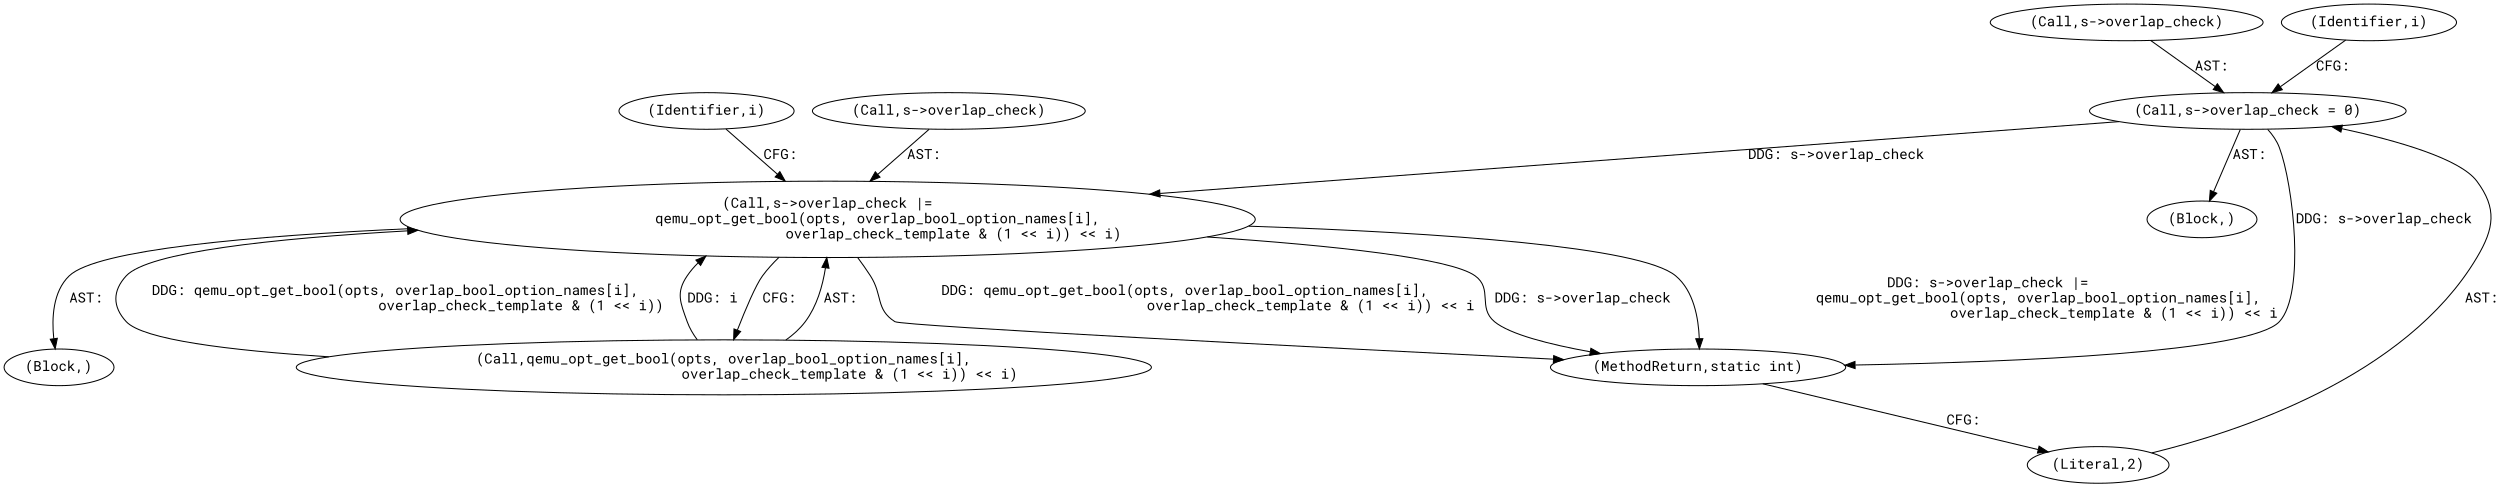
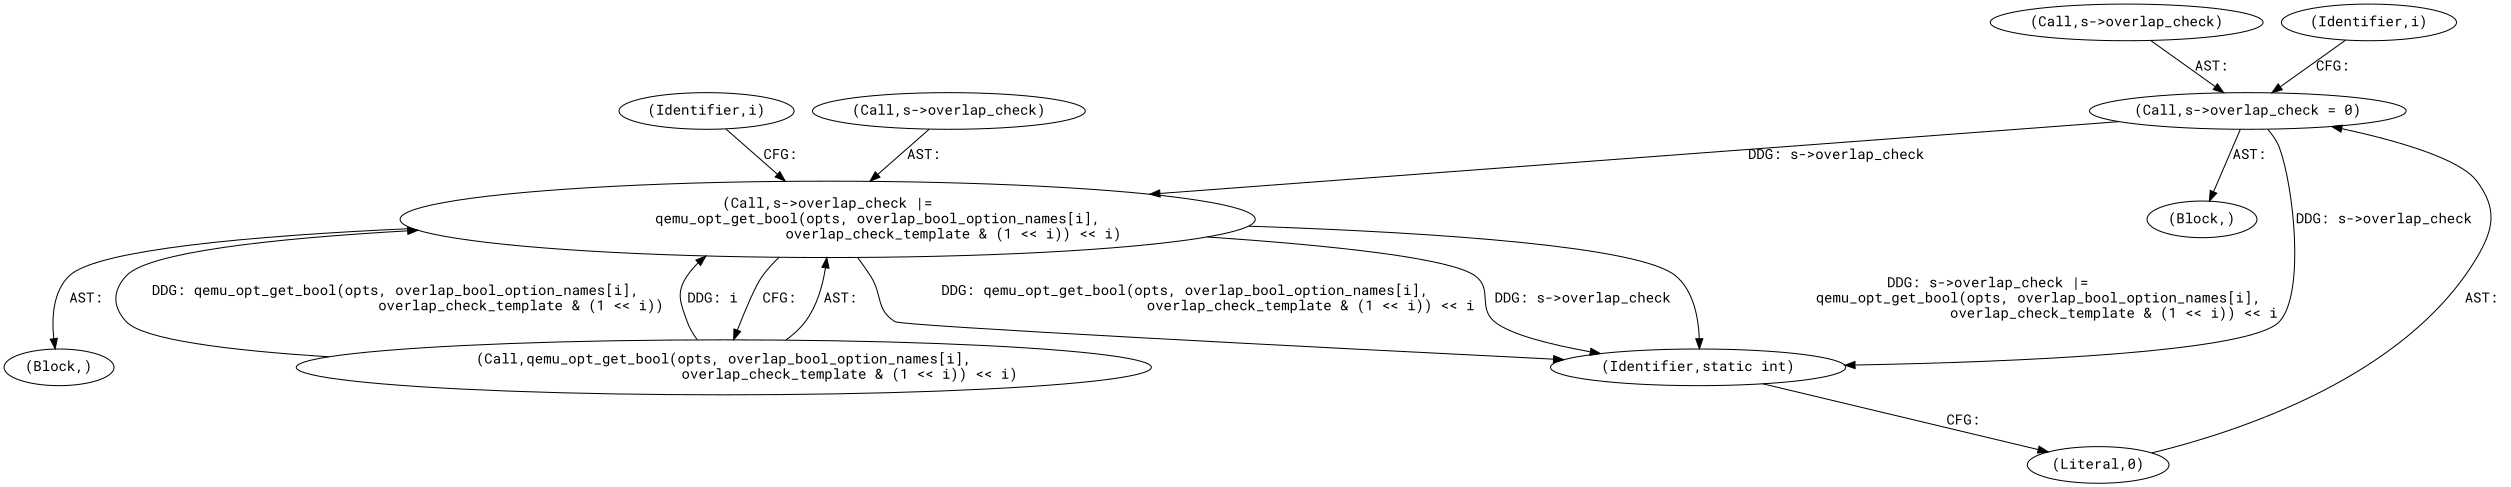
node "(MethodReturn,static int)": label "(MethodReturn,static int)" -> "(Identifier,static int)"
node "(Literal,2)": label "(Literal,2)" -> "(Literal,0)"
